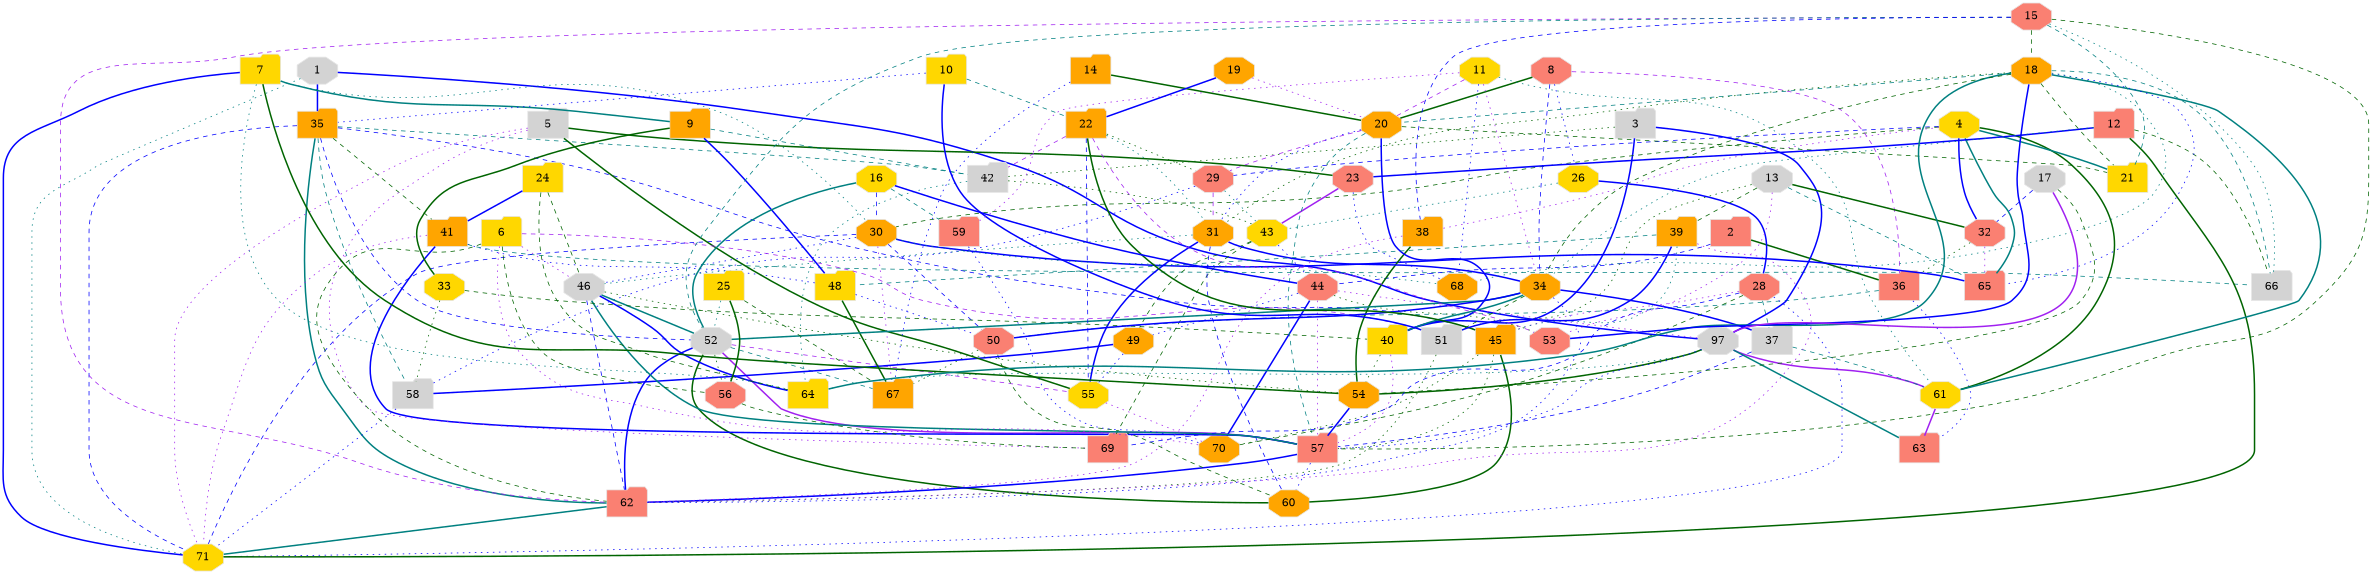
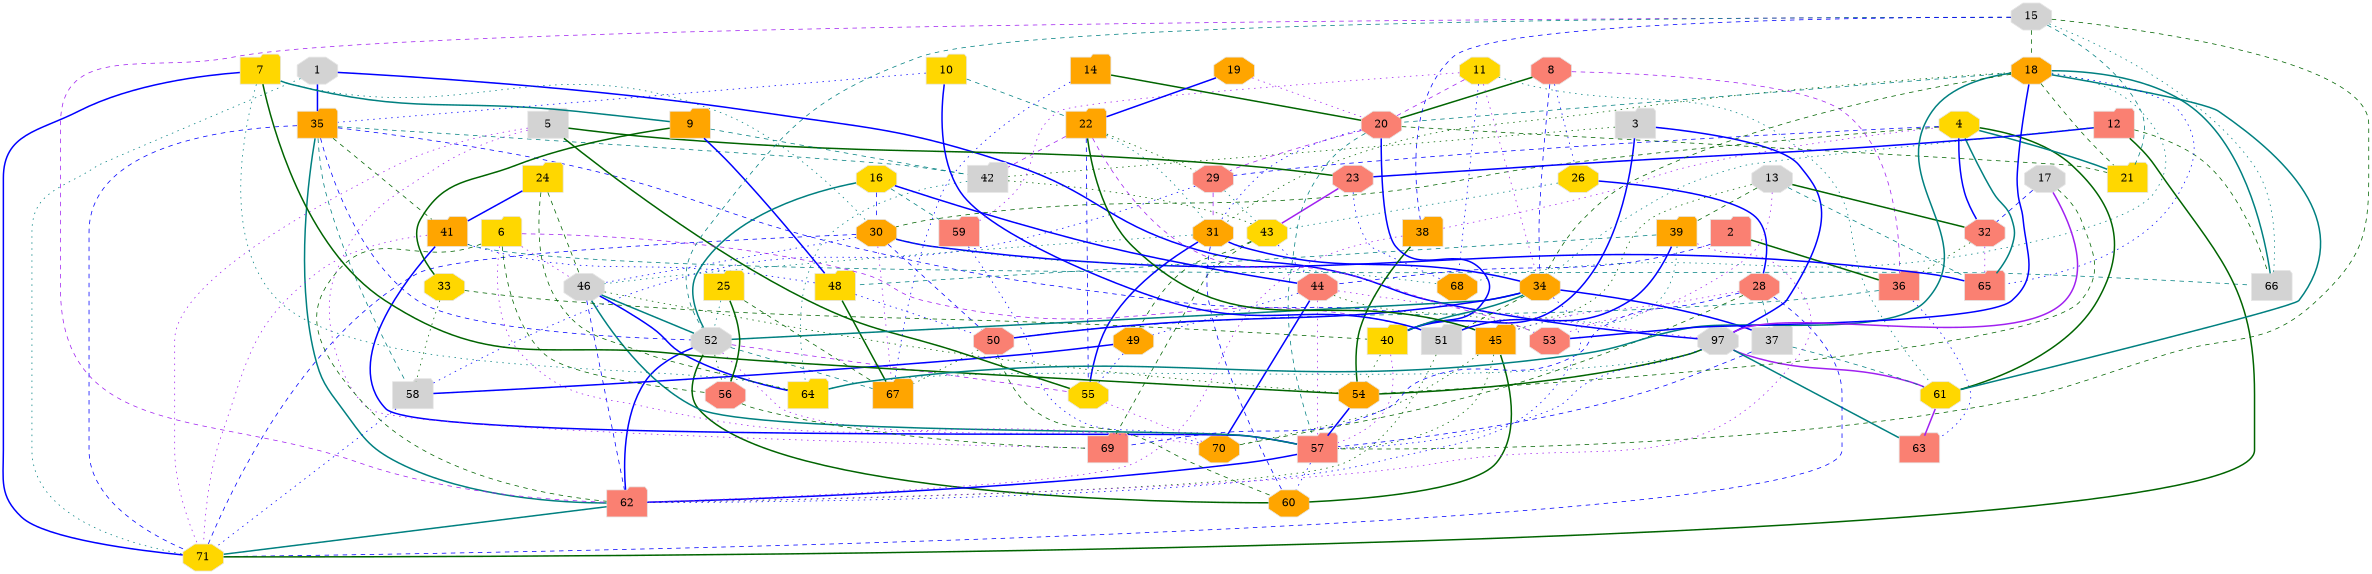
node "15": fillcolor salmon -> lightgrey
edge "18" -- "66": style dashed -> bold
node "20": fillcolor orange -> salmon
edge "52" -- "57": style bold -> dotted
edge "28" -- "71": style dotted -> dashed
